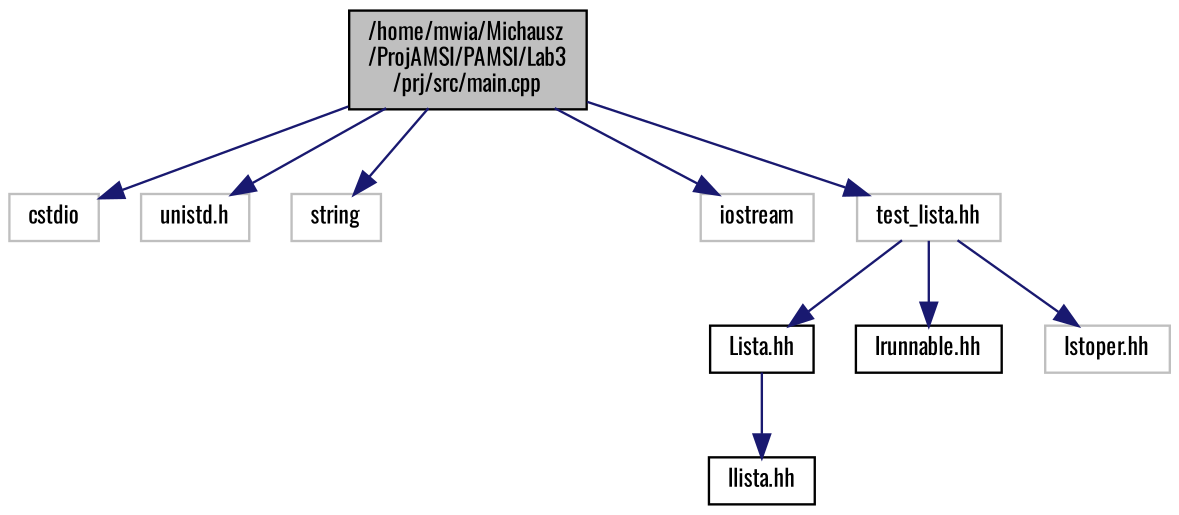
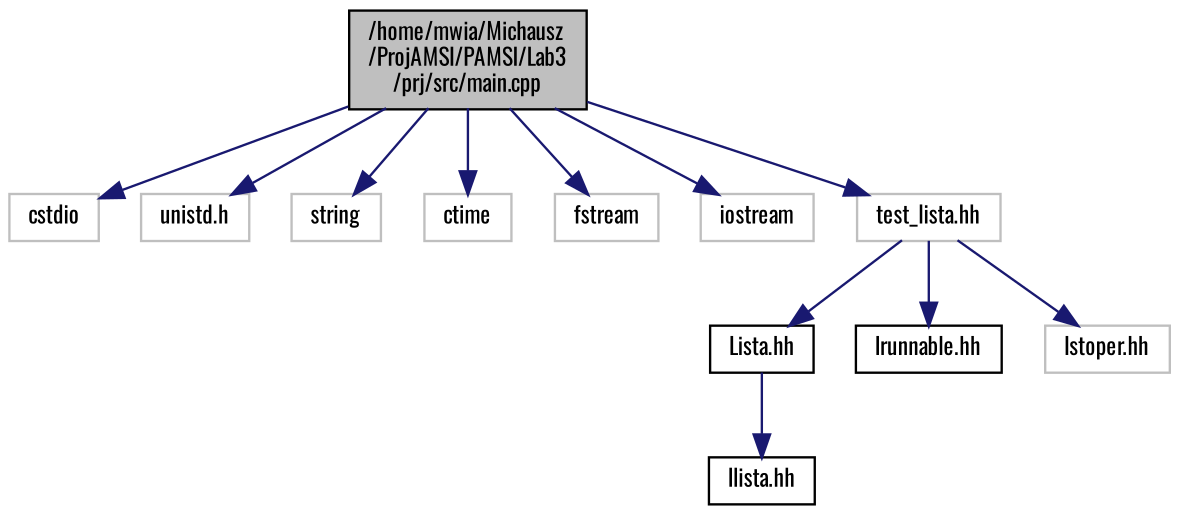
node "ctime": added
node "fstream": added
